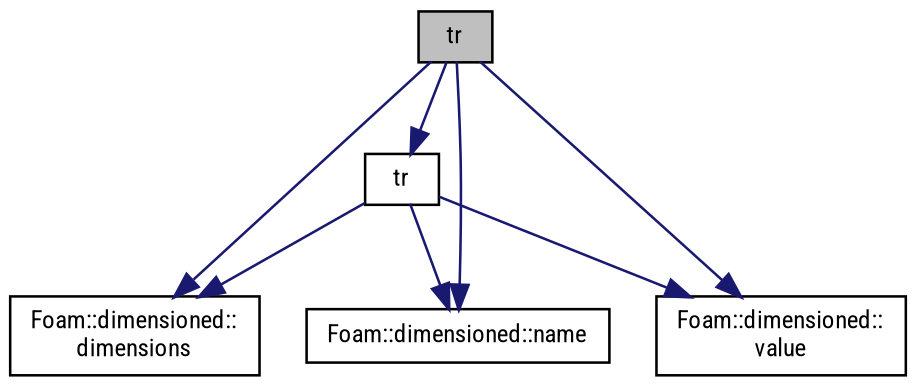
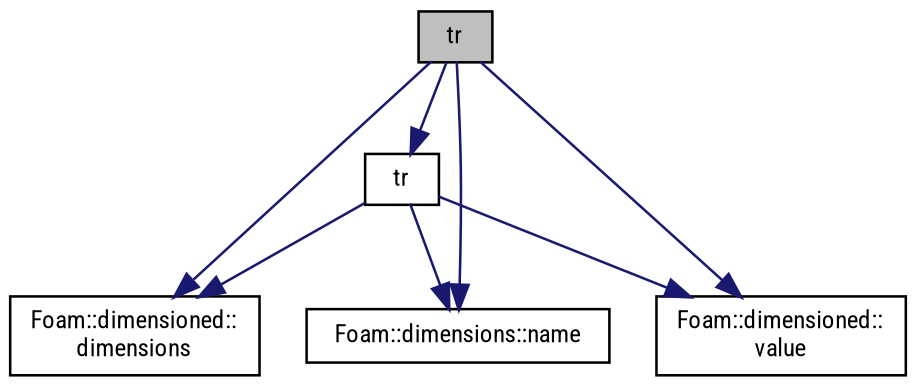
node "Foam::dimensioned::name": label "Foam::dimensioned::name" -> "Foam::dimensions::name"
